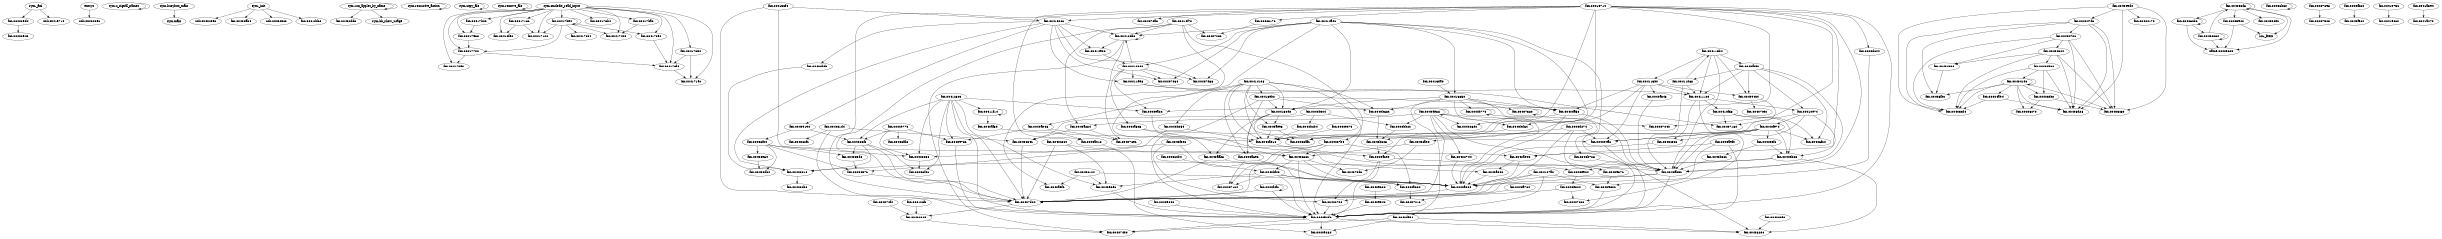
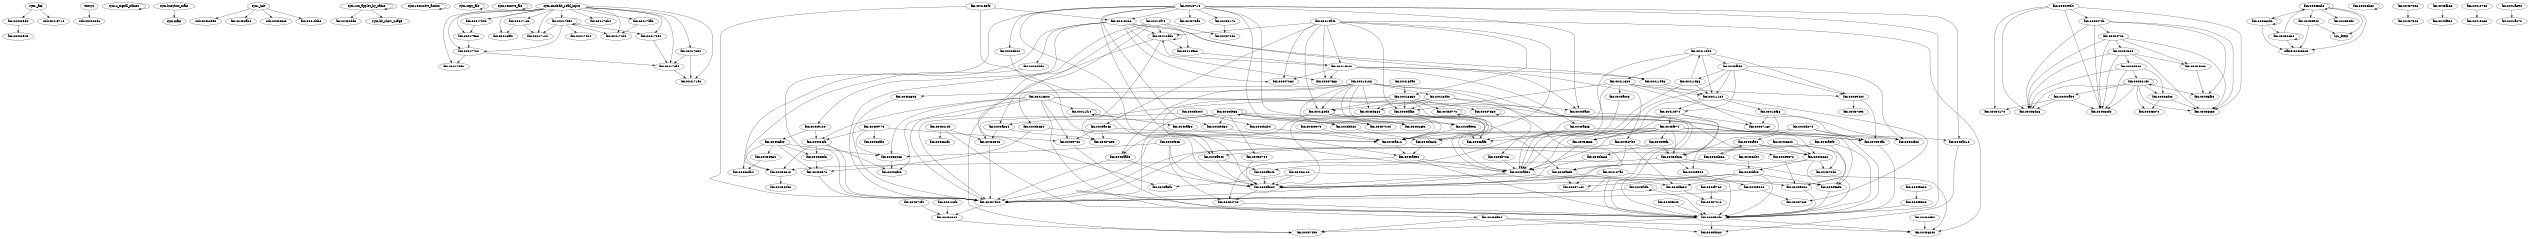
node "fcn.004088e8": added
edge "fcn.00404a94" -> "fcn.00404170": added
node "fcn.0040d36c": added
